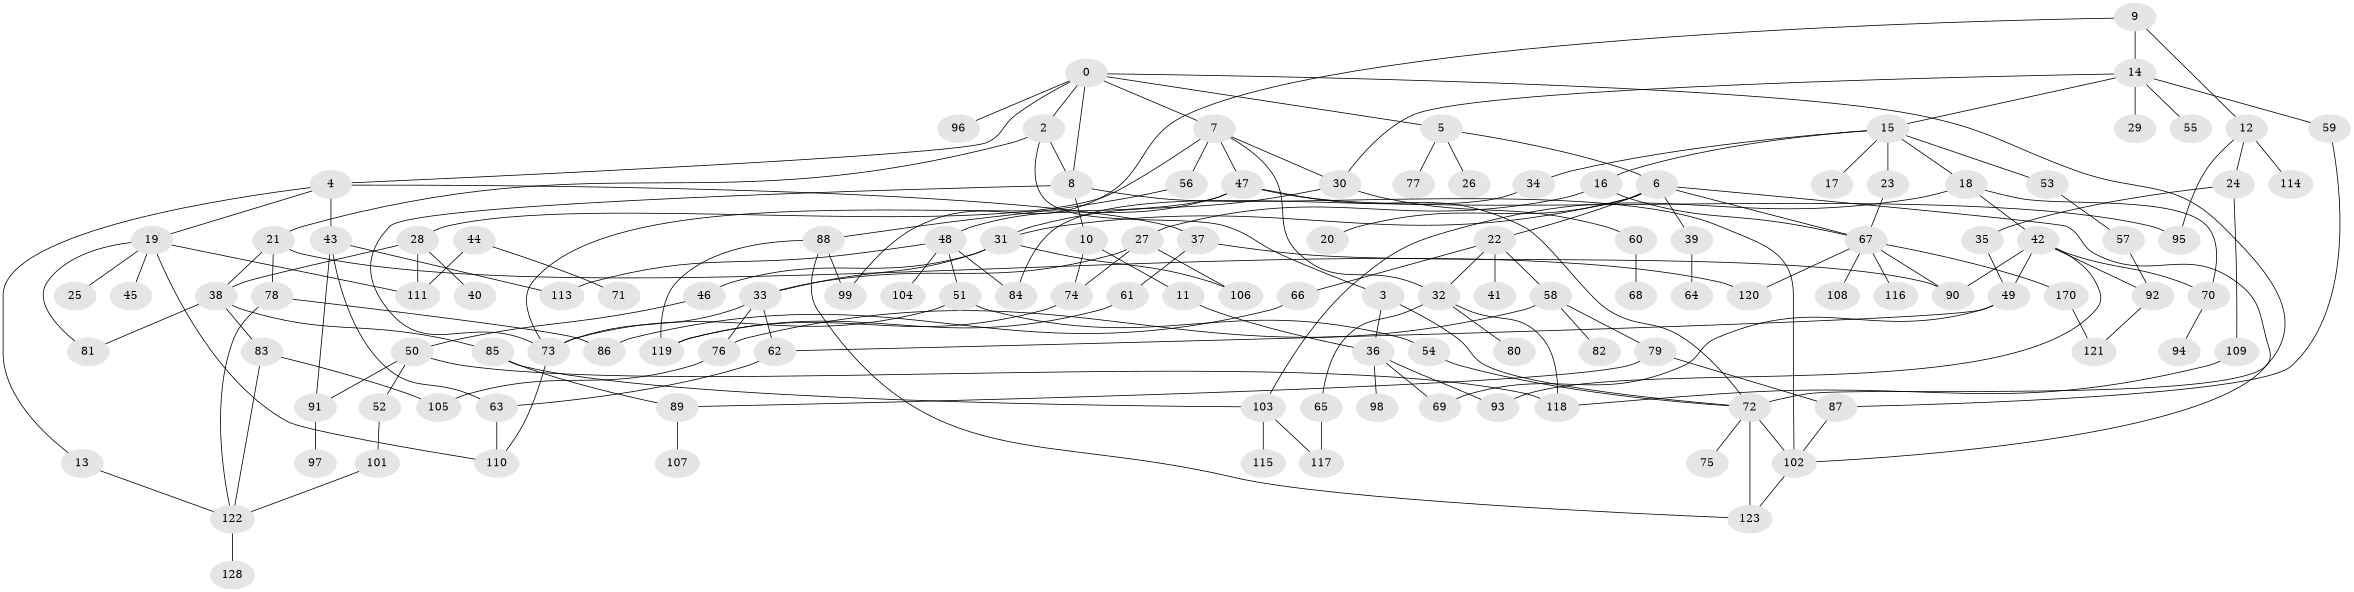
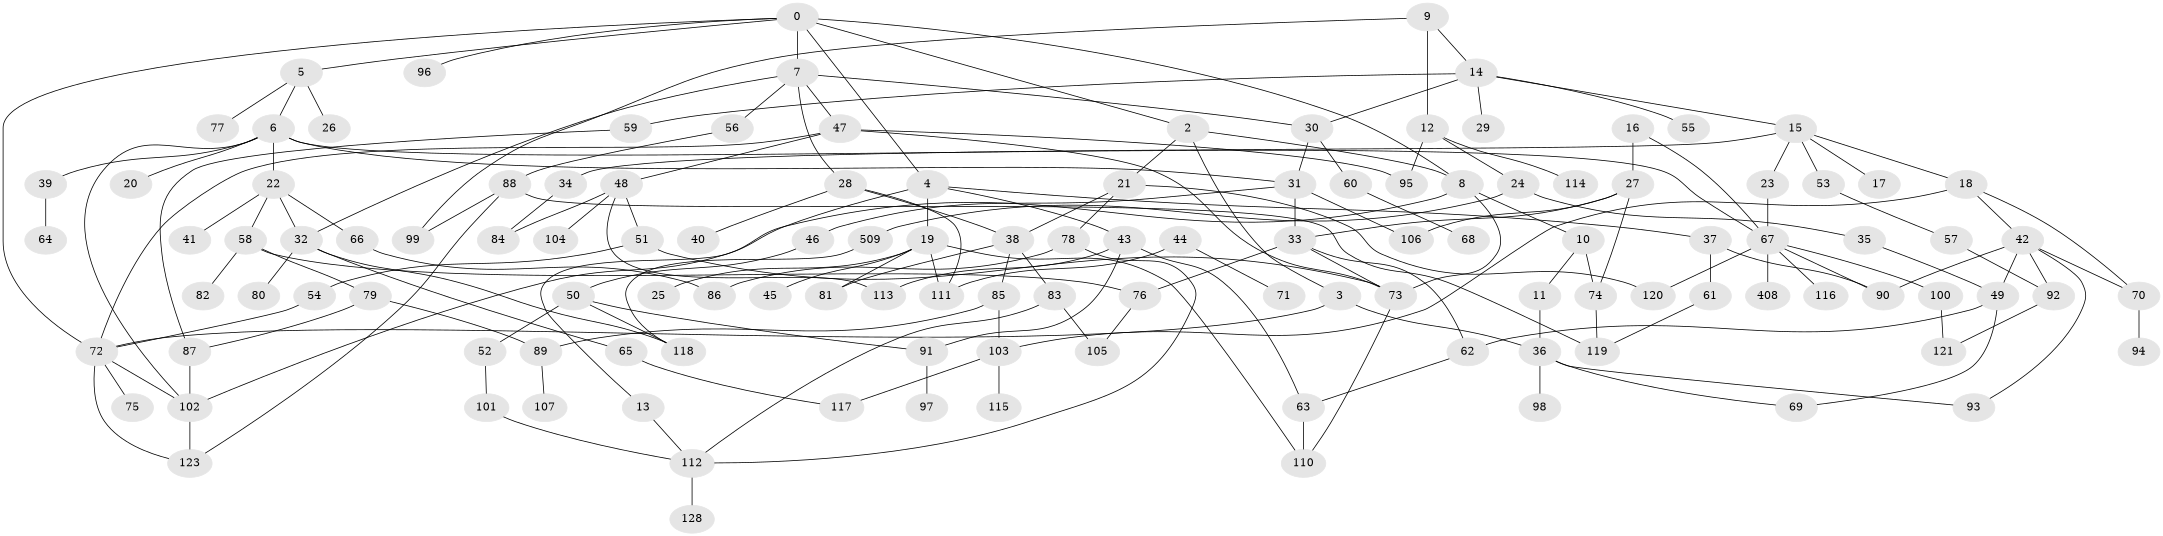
edge "15" -- "16": removed
node "108": label "108" -> "408"
node "170": label "170" -> "100"
node "109": label "109" -> "509"
node "122": label "122" -> "112"
